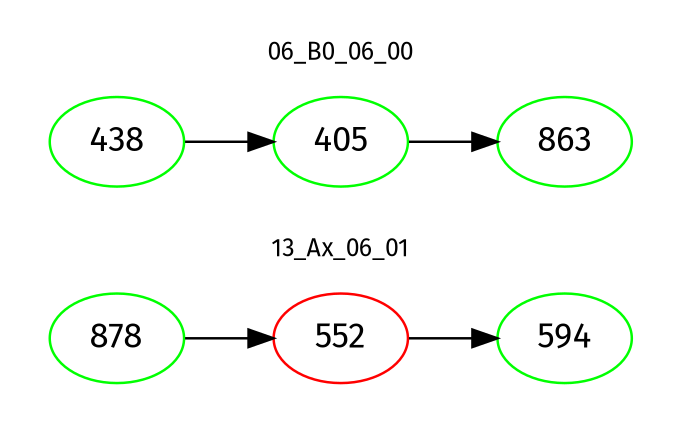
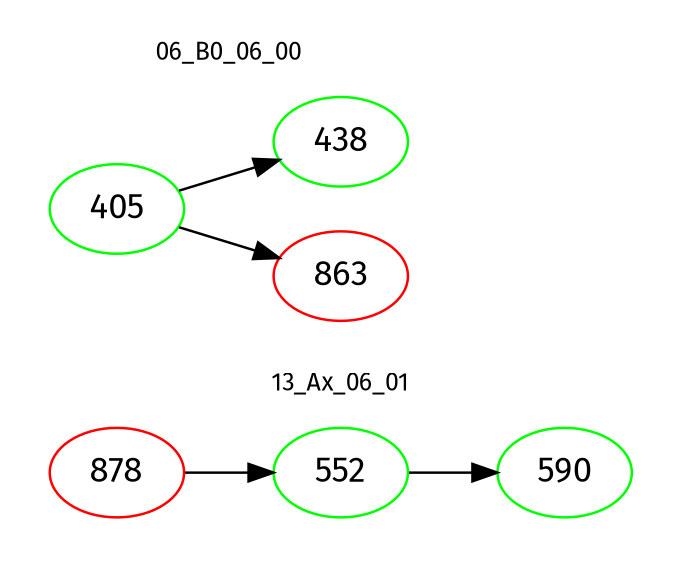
edge "438" -> "405": reversed
node "863": color green -> red
node "878": color green -> red
node "552": color red -> green
node "594": label "594" -> "590"
